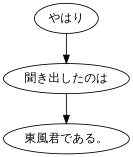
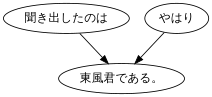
edge "やはり" -> "聞き出したのは": now "やはり" -> "東風君である。"
